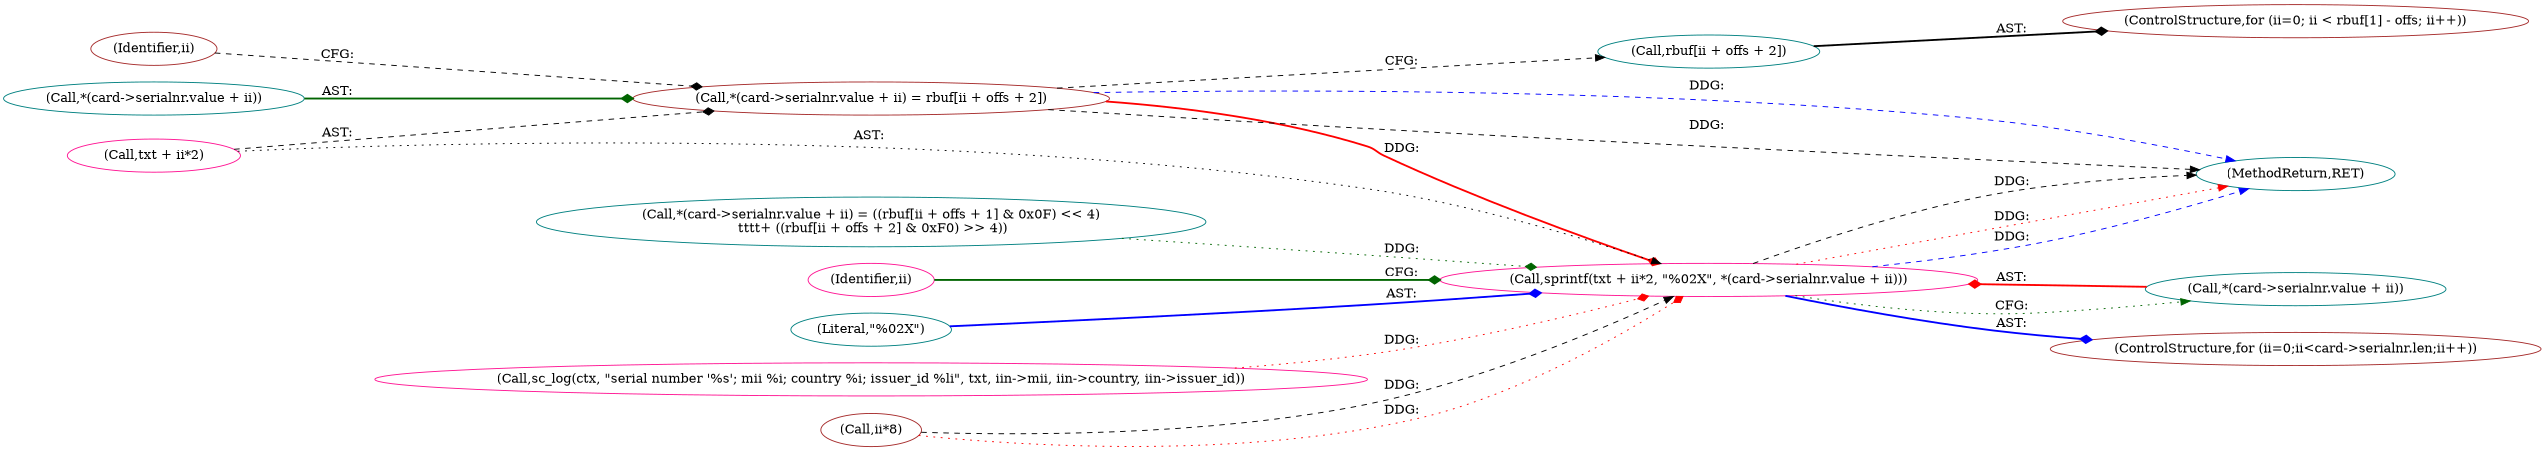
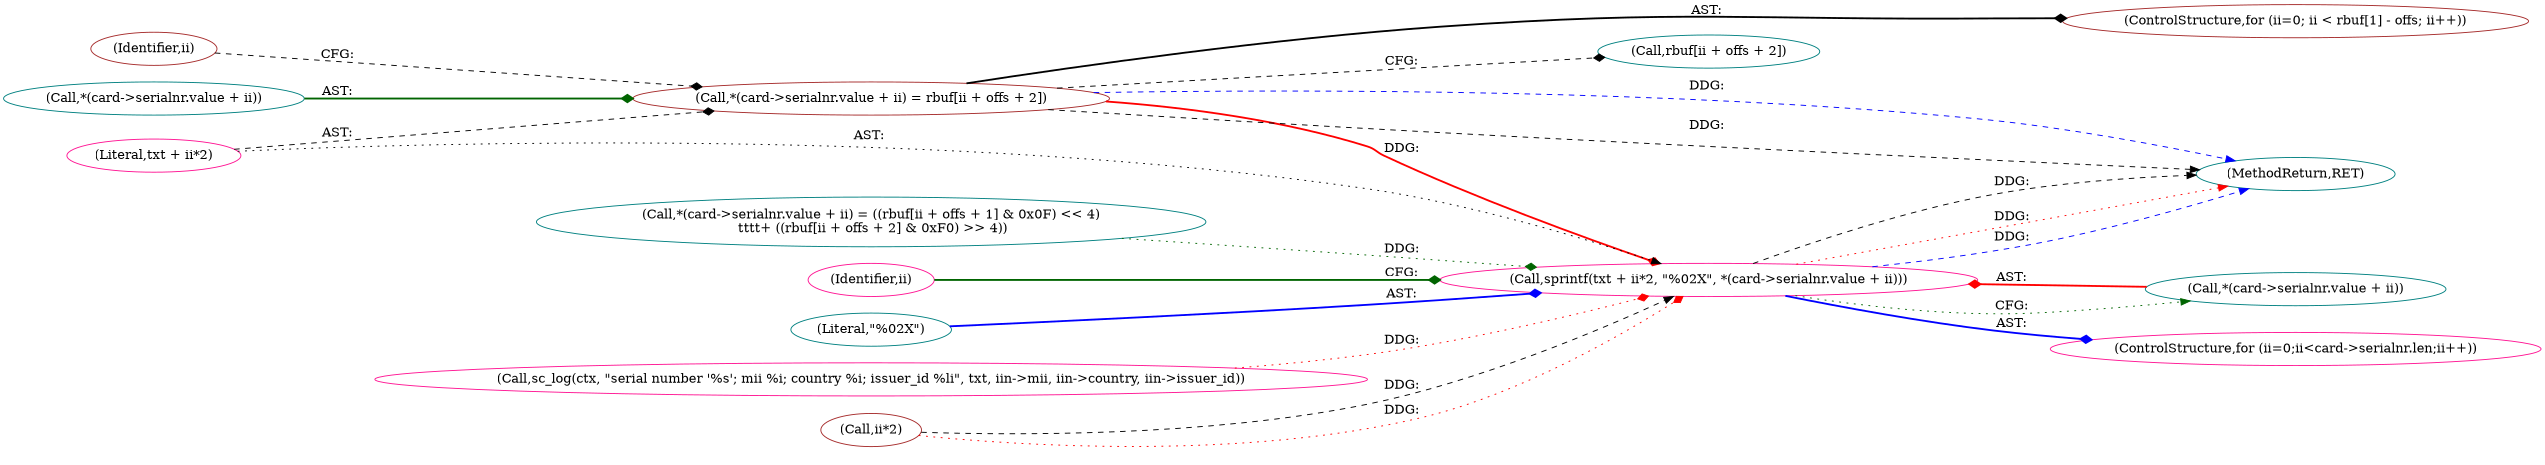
edge "(Call,rbuf[ii + offs + 2])" -> "(ControlStructure,for (ii=0; ii < rbuf[1] - offs; ii++))": now "(Call,*(card->serialnr.value + ii) = rbuf[ii + offs + 2])" -> "(ControlStructure,for (ii=0; ii < rbuf[1] - offs; ii++))"
edge "(Call,*(card->serialnr.value + ii) = rbuf[ii + offs + 2])" -> "(Call,rbuf[ii + offs + 2])": arrowhead normal -> diamond
node "(Call,txt + ii*2)": label "(Call,txt + ii*2)" -> "(Literal,txt + ii*2)"
node "(ControlStructure,for (ii=0;ii<card->serialnr.len;ii++))": color brown -> deeppink
node "(Call,ii*8)": label "(Call,ii*8)" -> "(Call,ii*2)"
